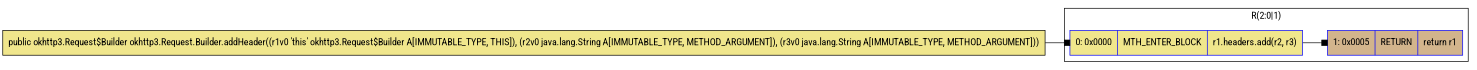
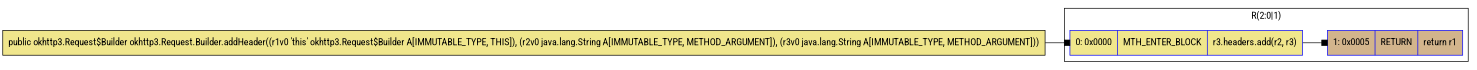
node "0: 0x0000": text "r1.headers.add(r2, r3)" -> "r3.headers.add(r2, r3)"
